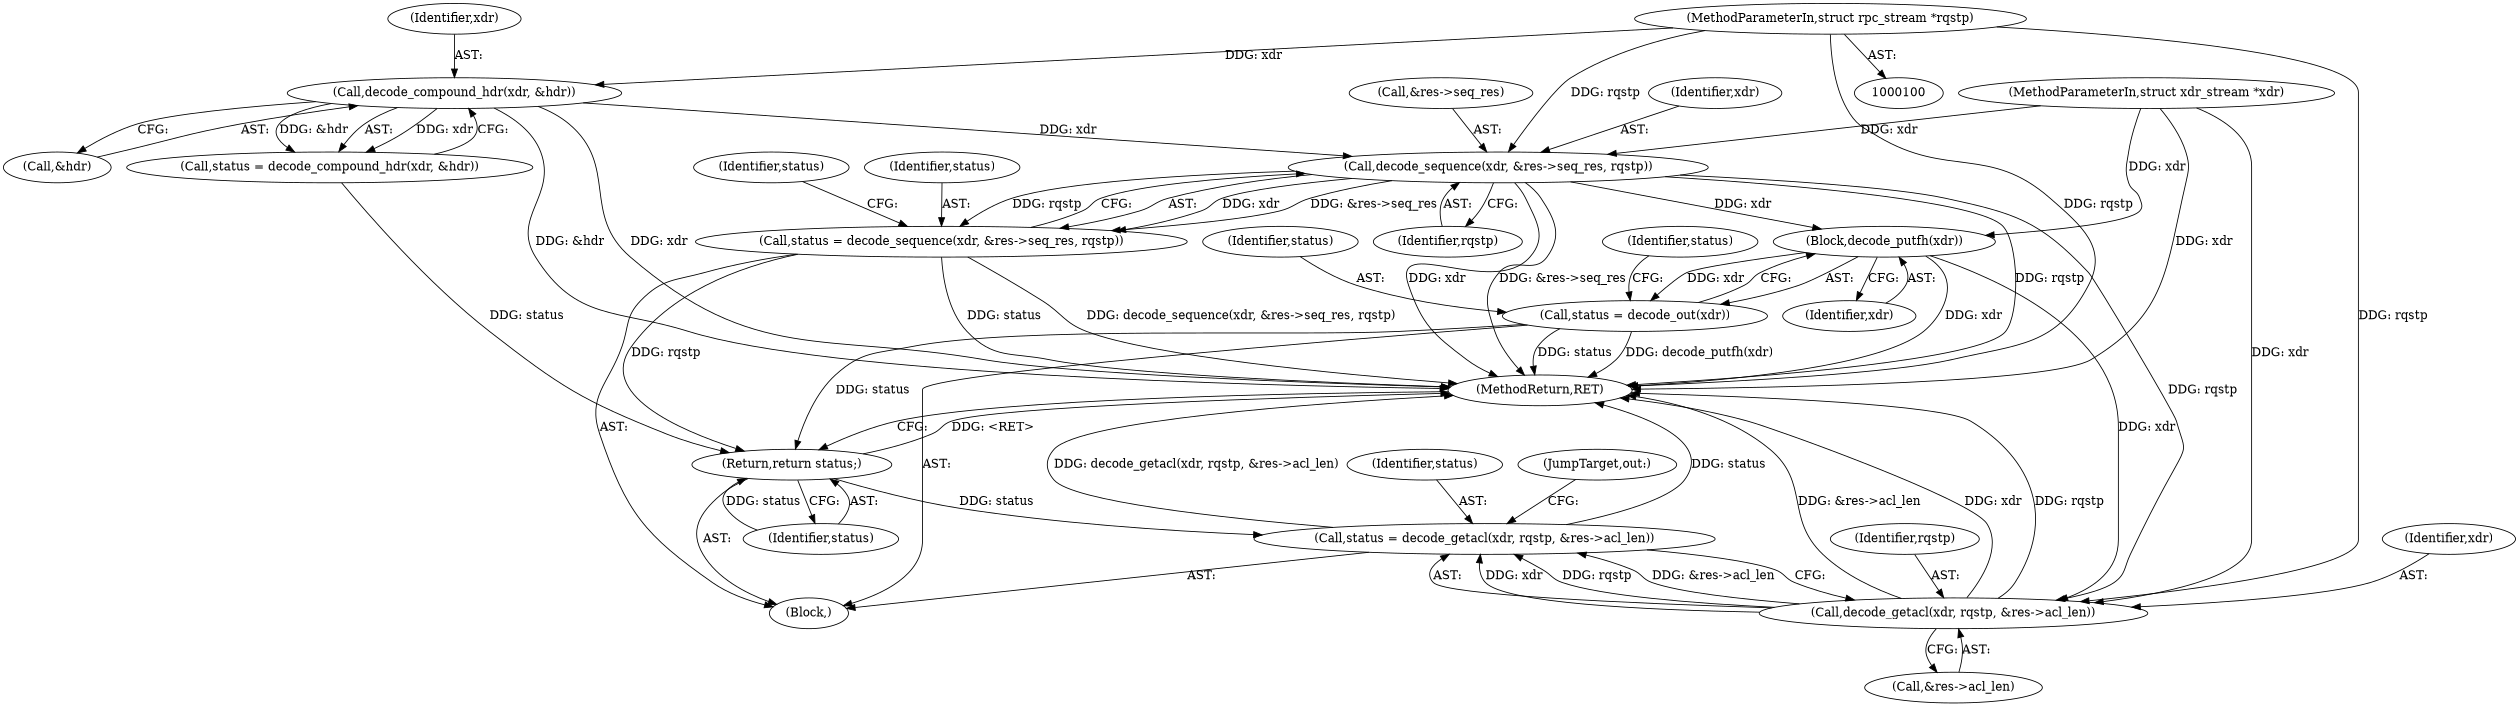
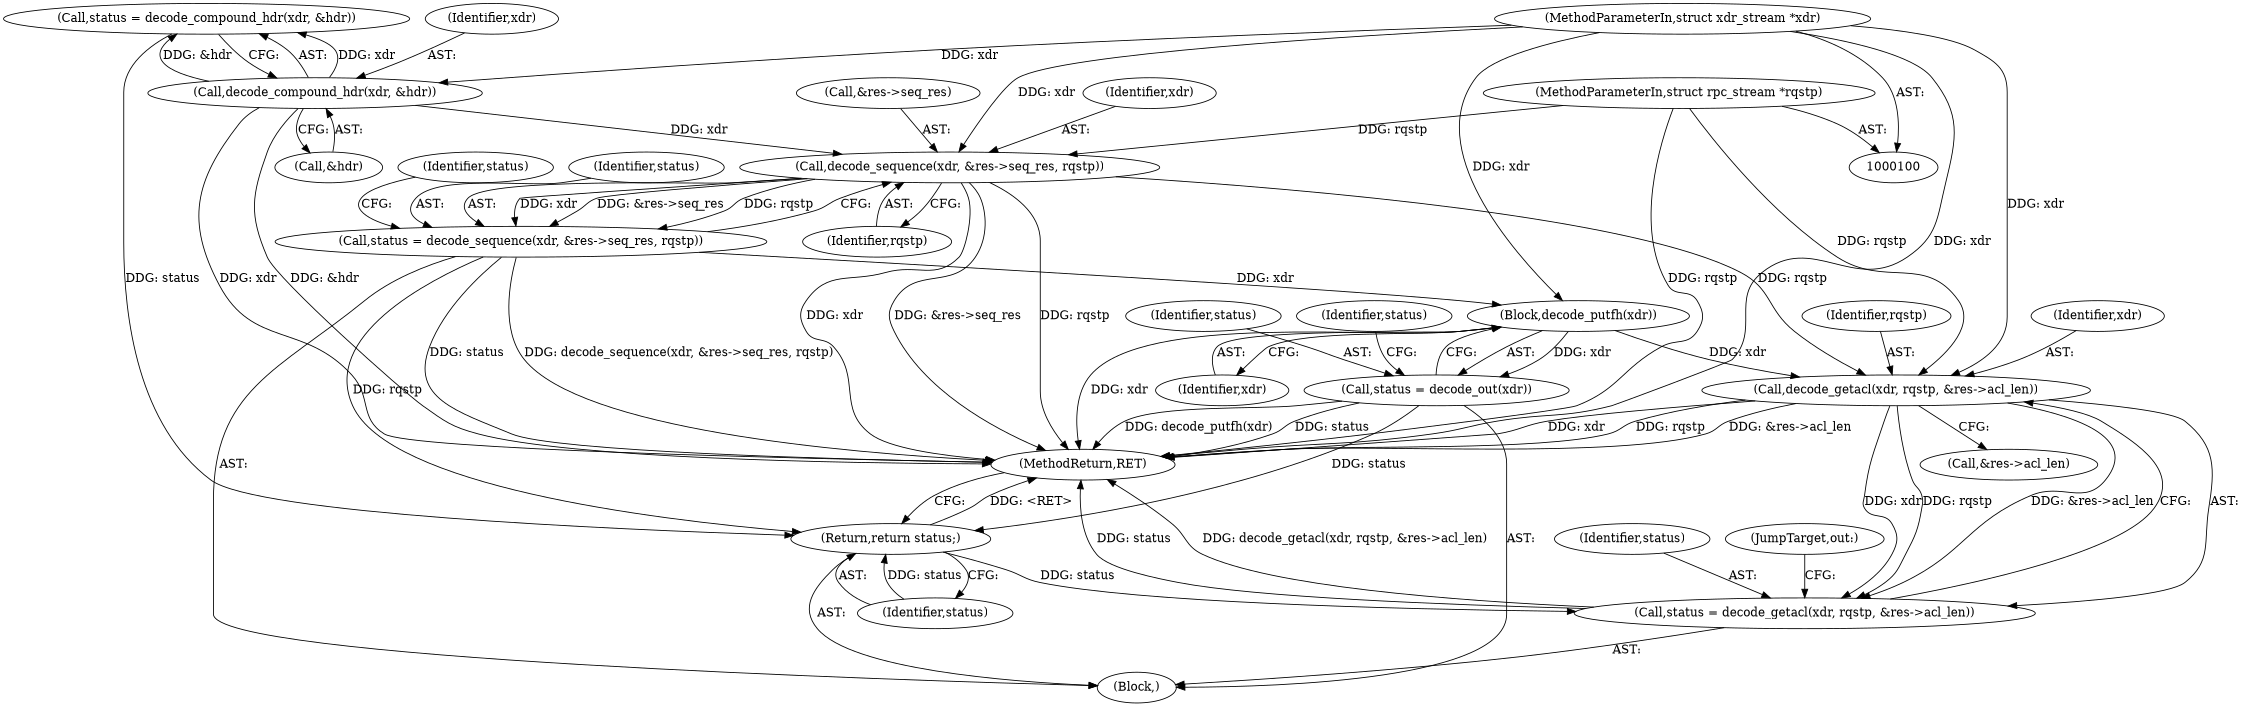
edge "(MethodParameterIn,struct rpc_stream *rqstp)" -> "(Call,decode_compound_hdr(xdr, &hdr))": now "(MethodParameterIn,struct xdr_stream *xdr)" -> "(Call,decode_compound_hdr(xdr, &hdr))"
edge "(MethodParameterIn,struct xdr_stream *xdr)" -> "1000100": added, label "AST:"
edge "(Call,decode_sequence(xdr, &res->seq_res, rqstp))" -> "(Block,decode_putfh(xdr))": now "(Call,status = decode_sequence(xdr, &res->seq_res, rqstp))" -> "(Block,decode_putfh(xdr))"
edge "(Call,&res->acl_len)" -> "(Call,decode_getacl(xdr, rqstp, &res->acl_len))": removed, label "AST:"
